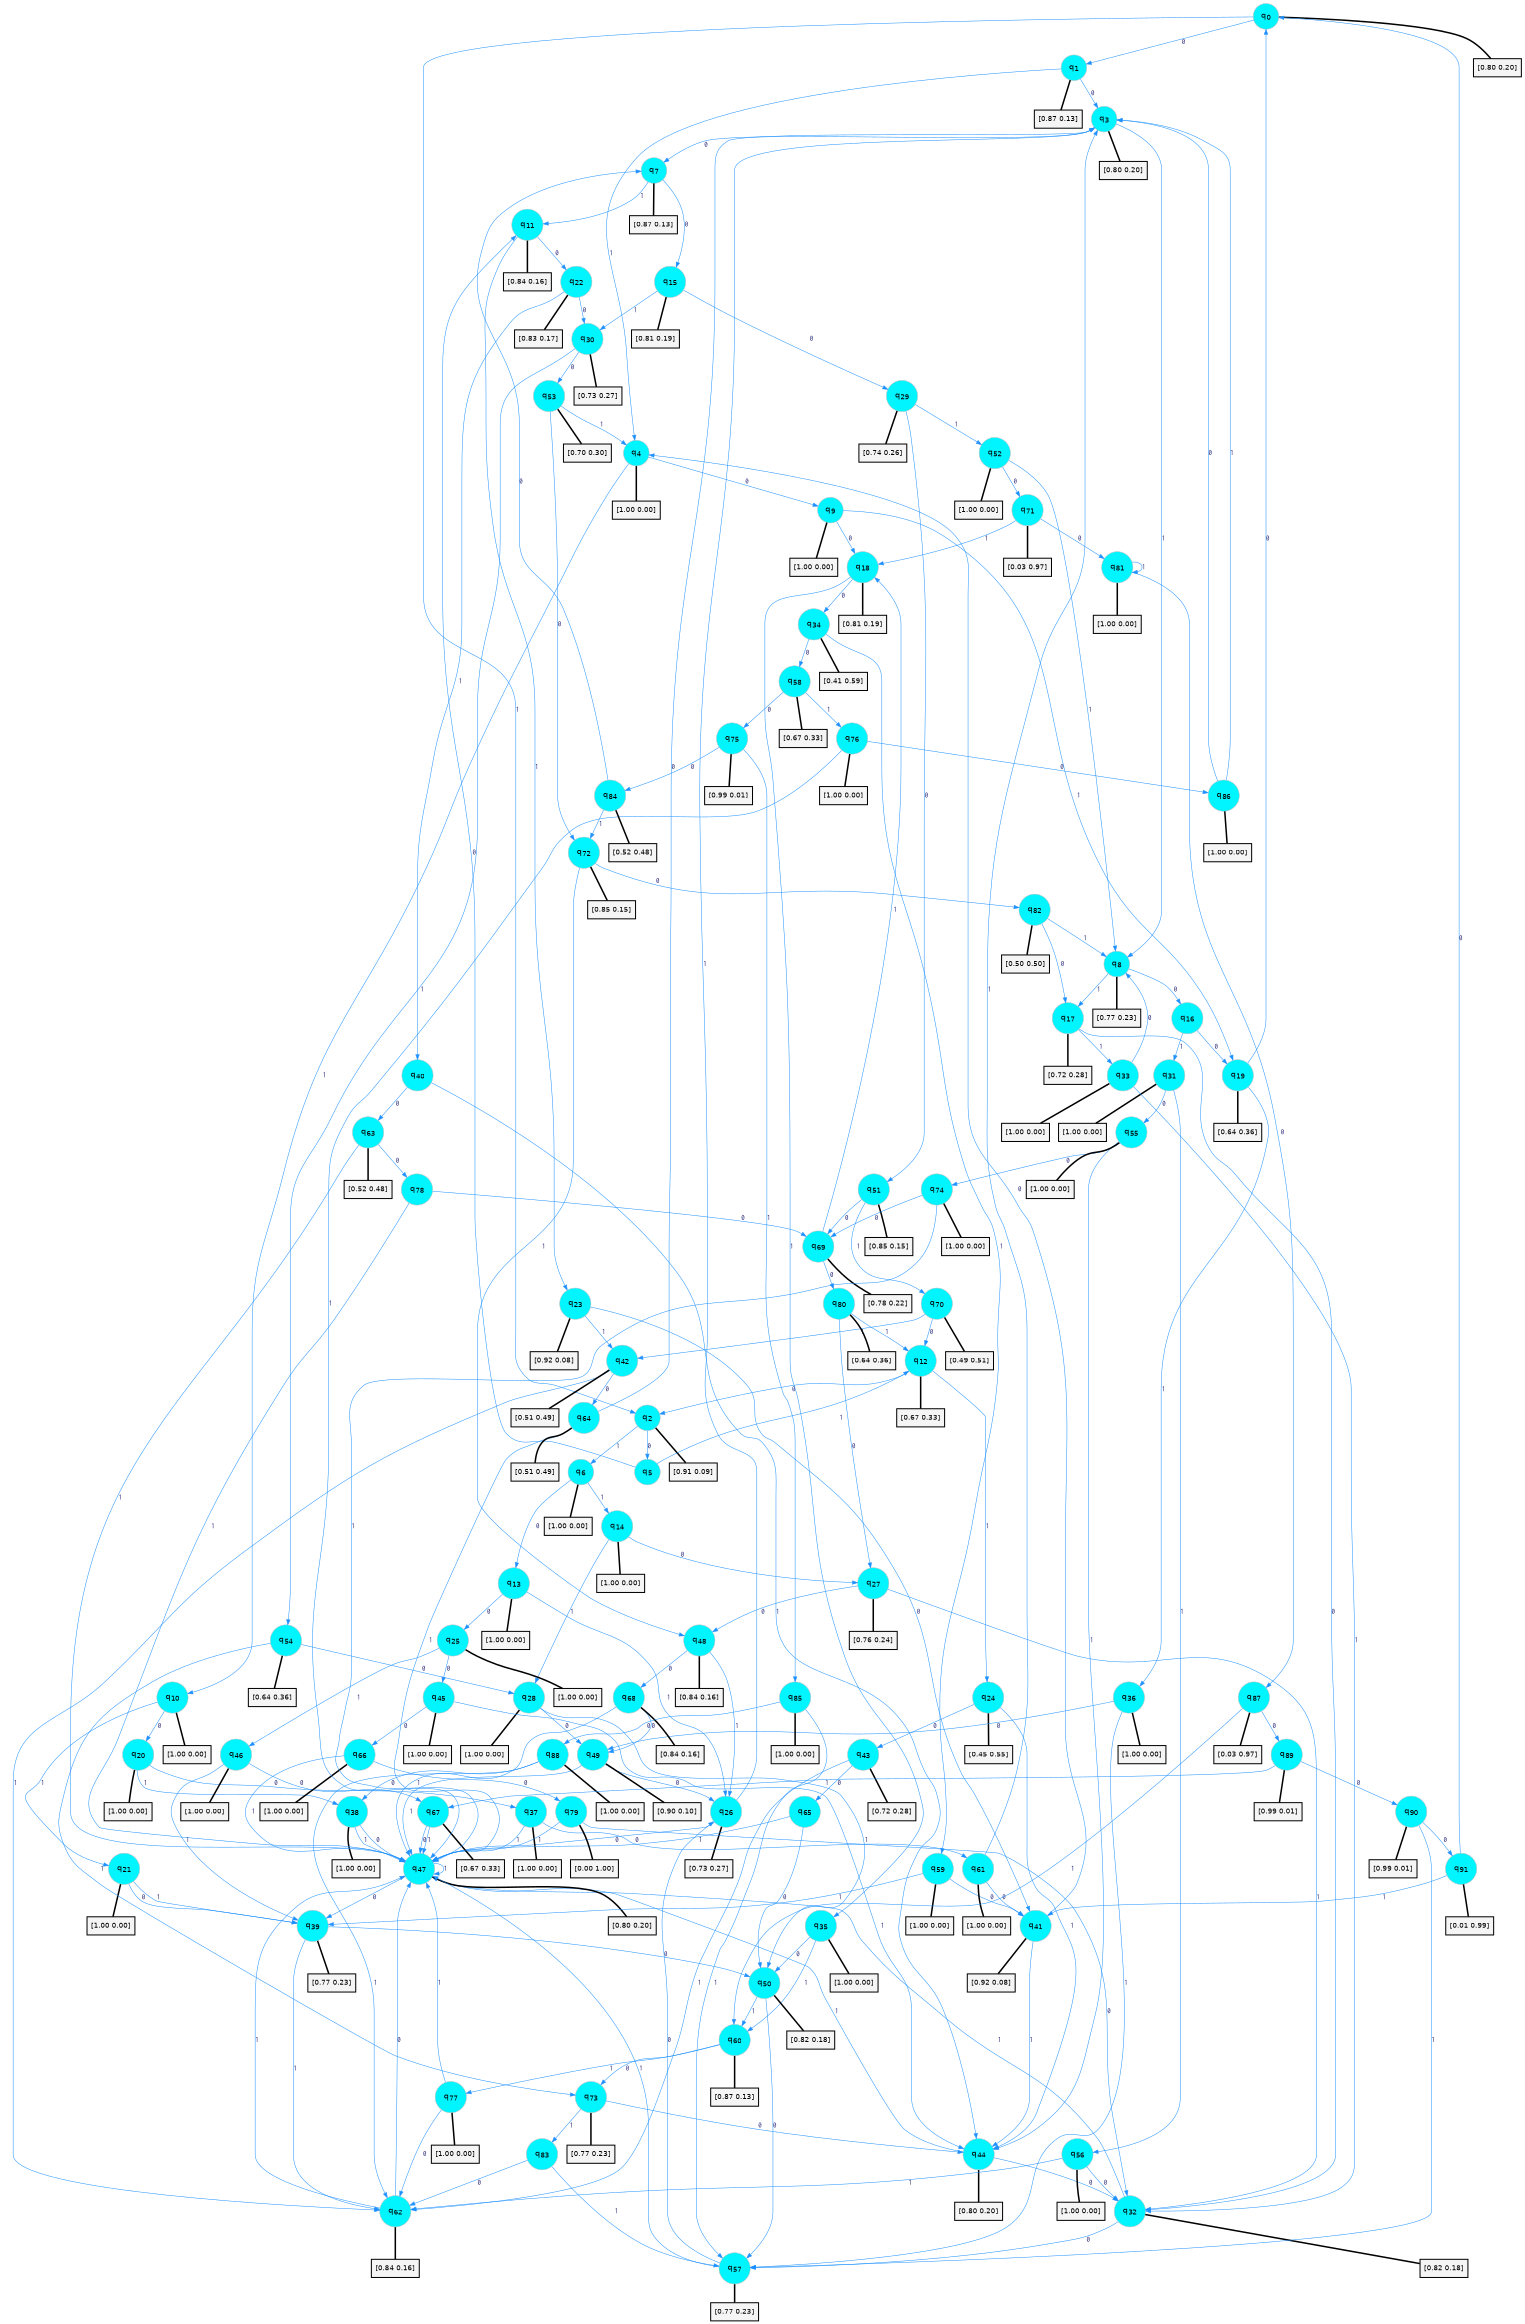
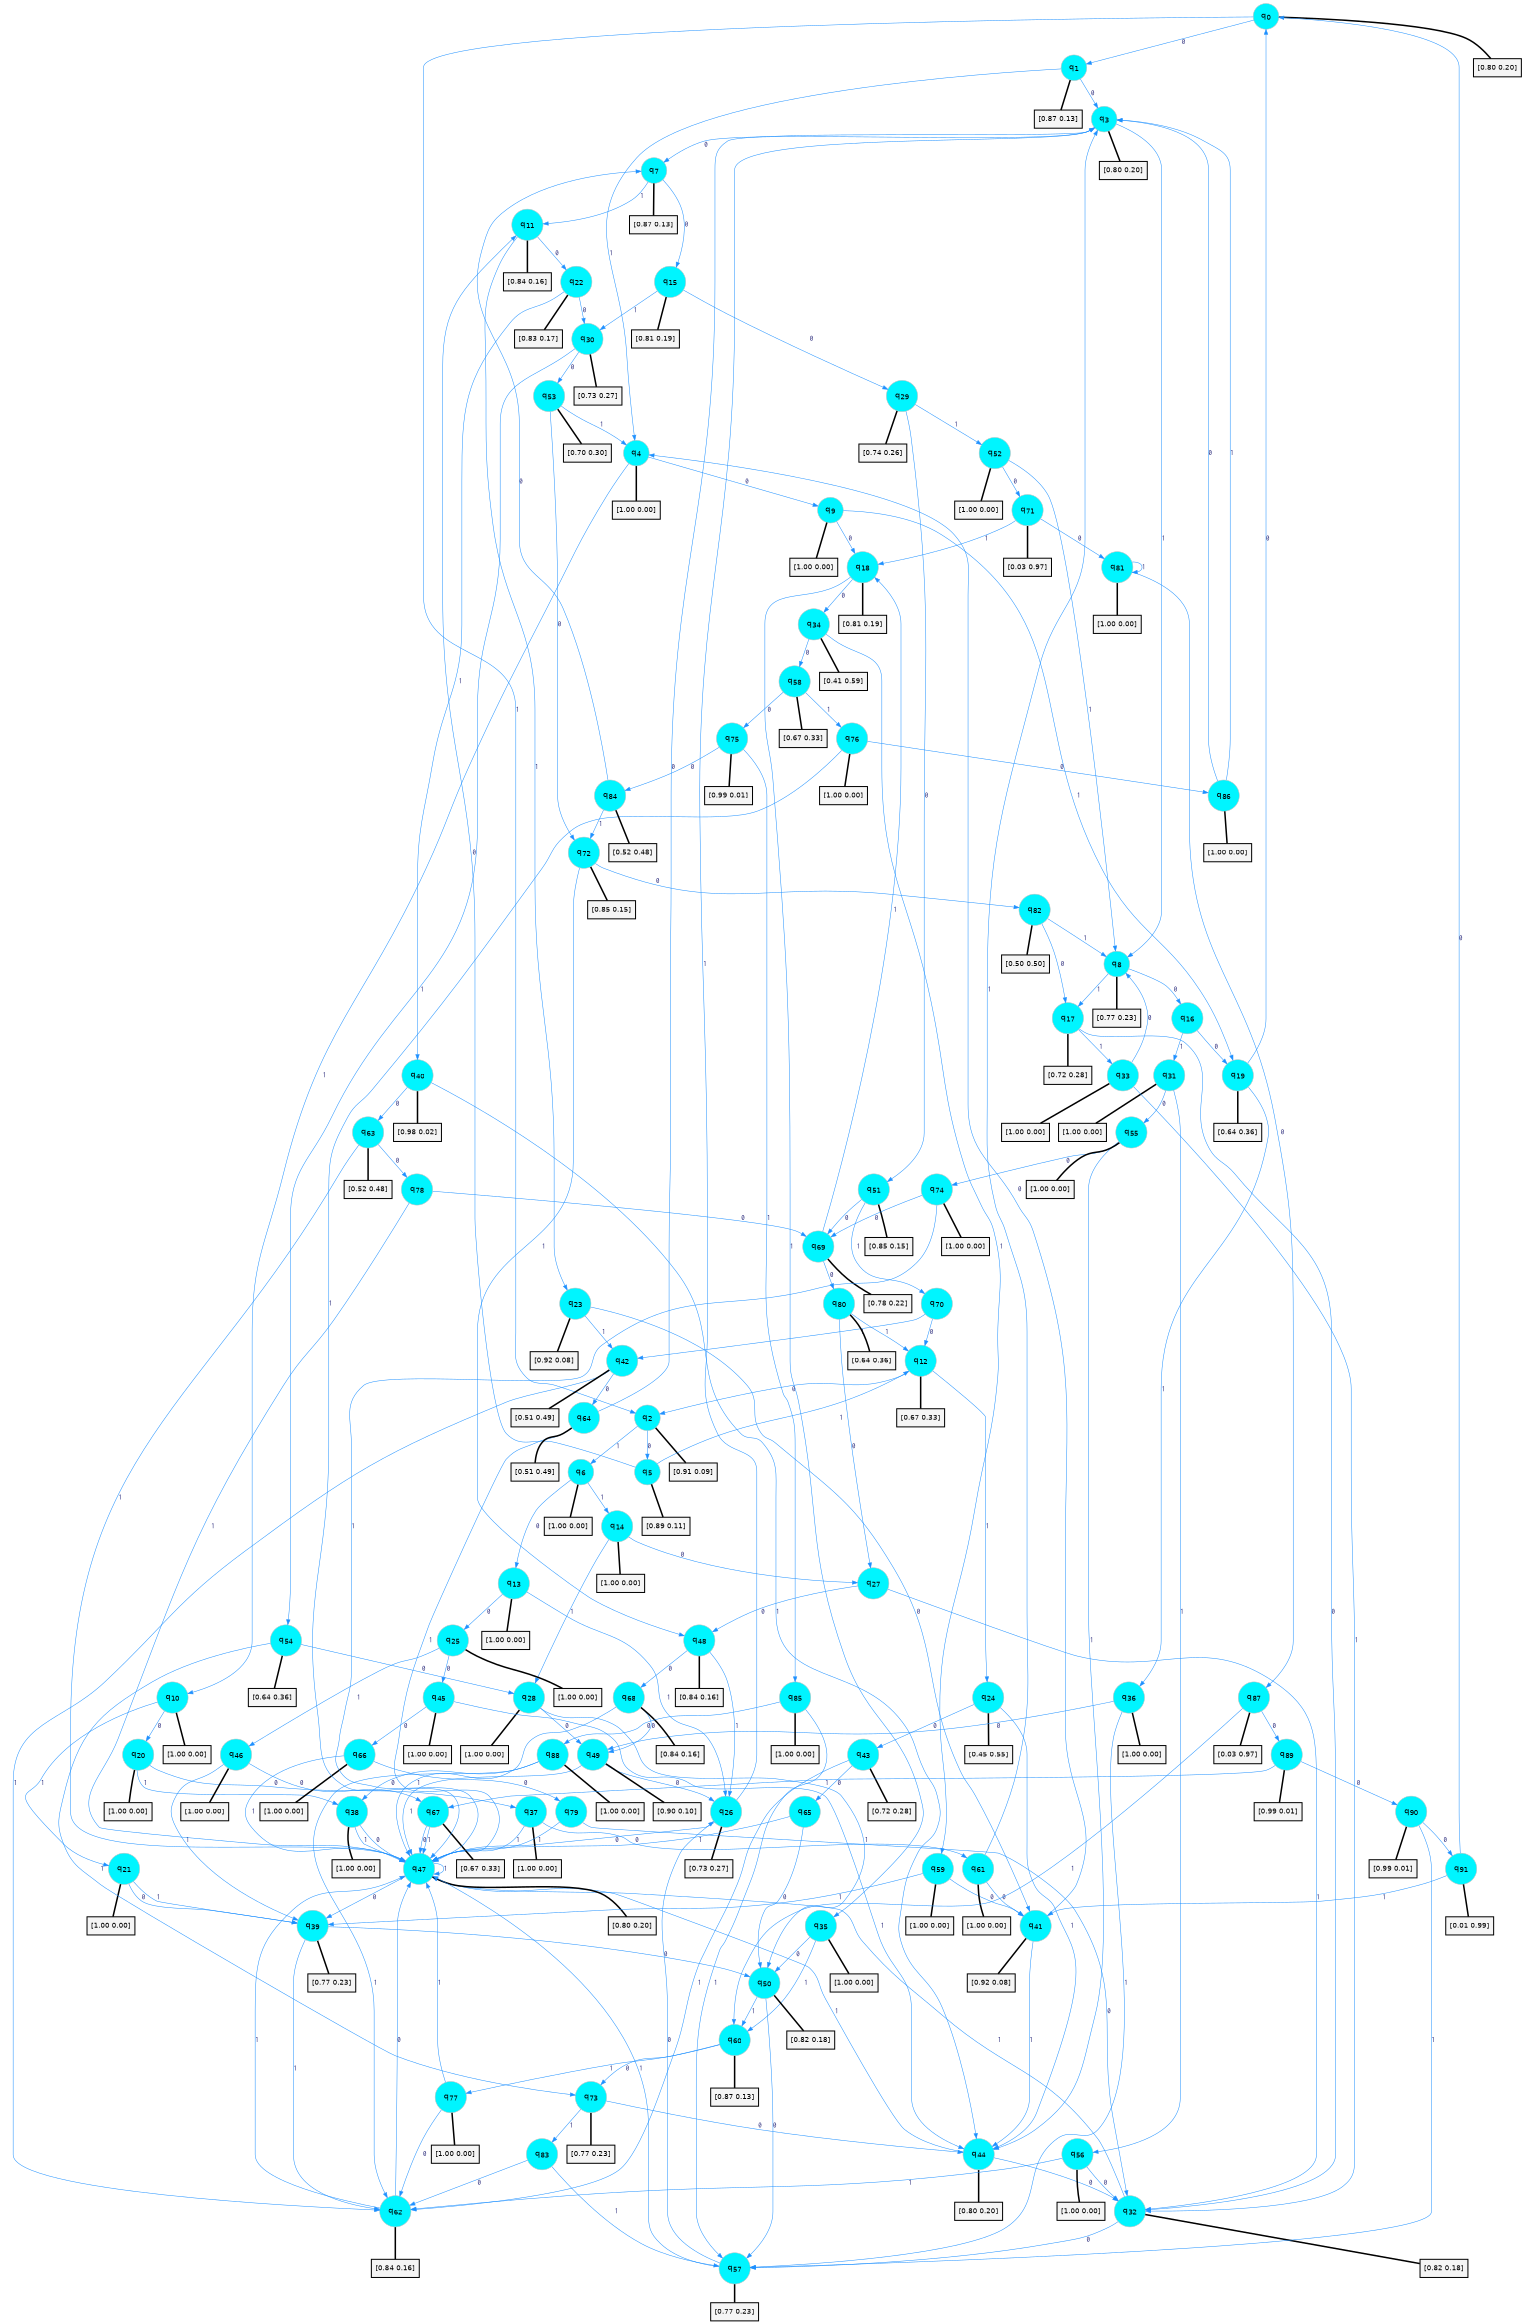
node "[0.98 0.02]": added
node "[0.49 0.51]": removed
node "[0.89 0.11]": added
node "[0.76 0.24]": removed
node "[0.00 1.00]": removed
